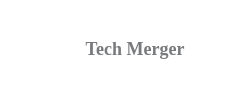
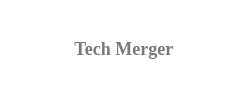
node "Tech Merger": moved (135, 49) -> (124, 49)
